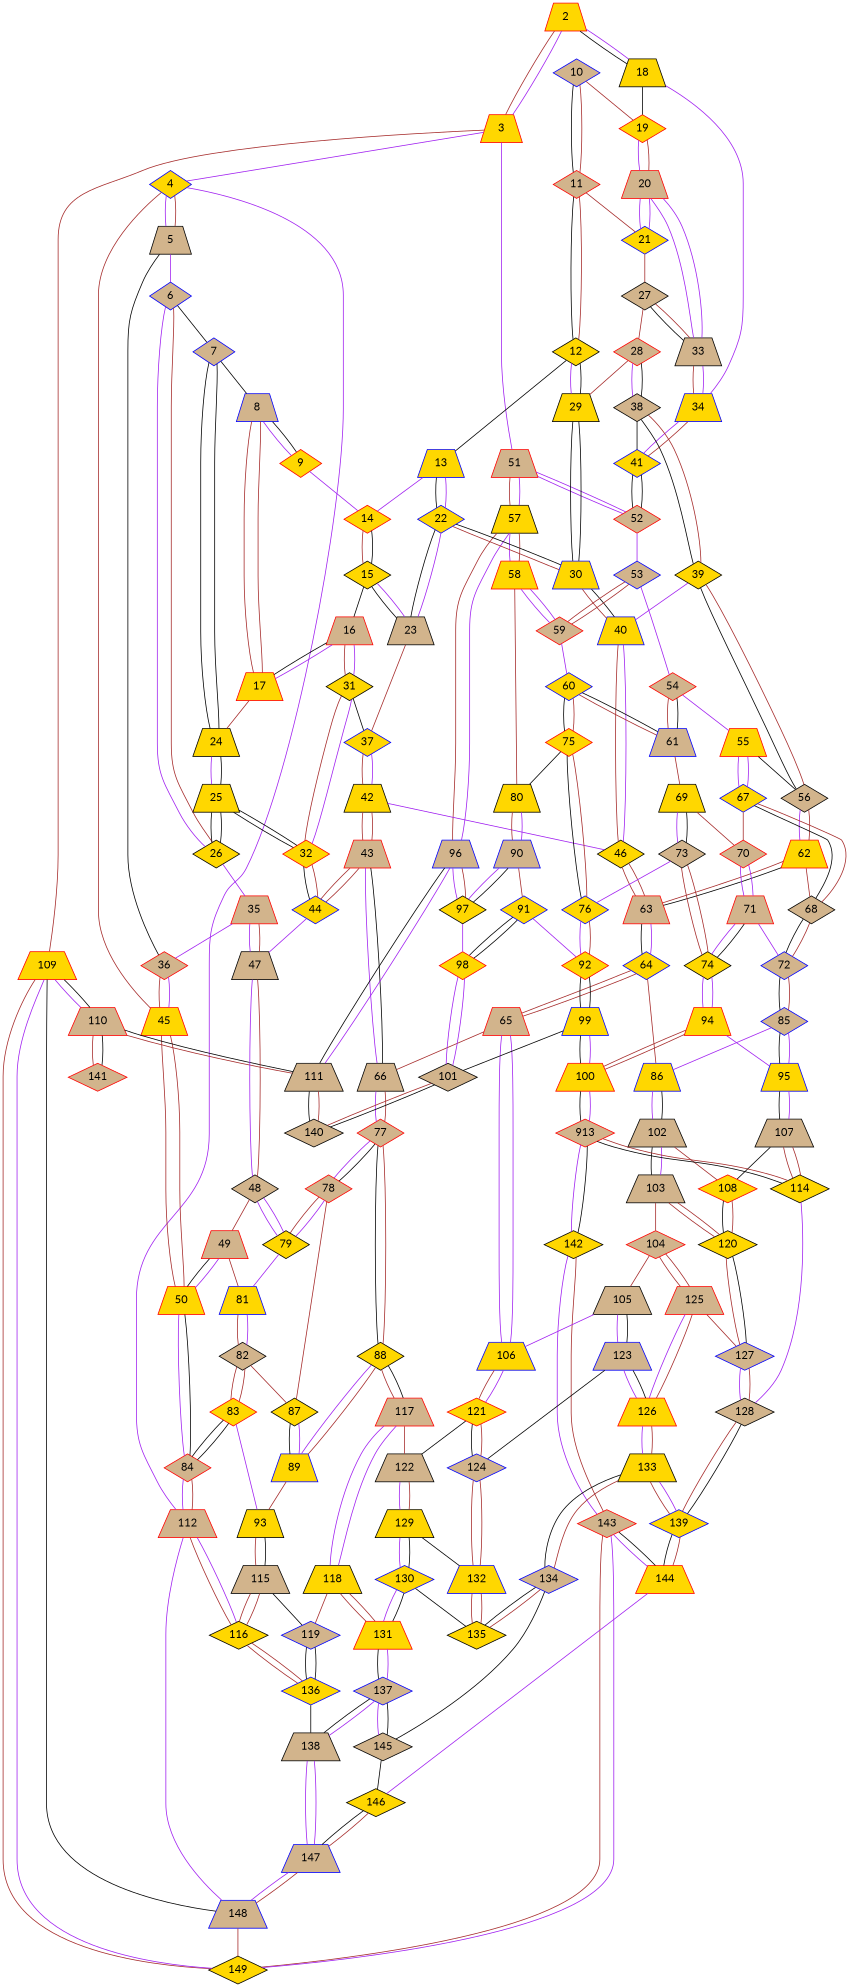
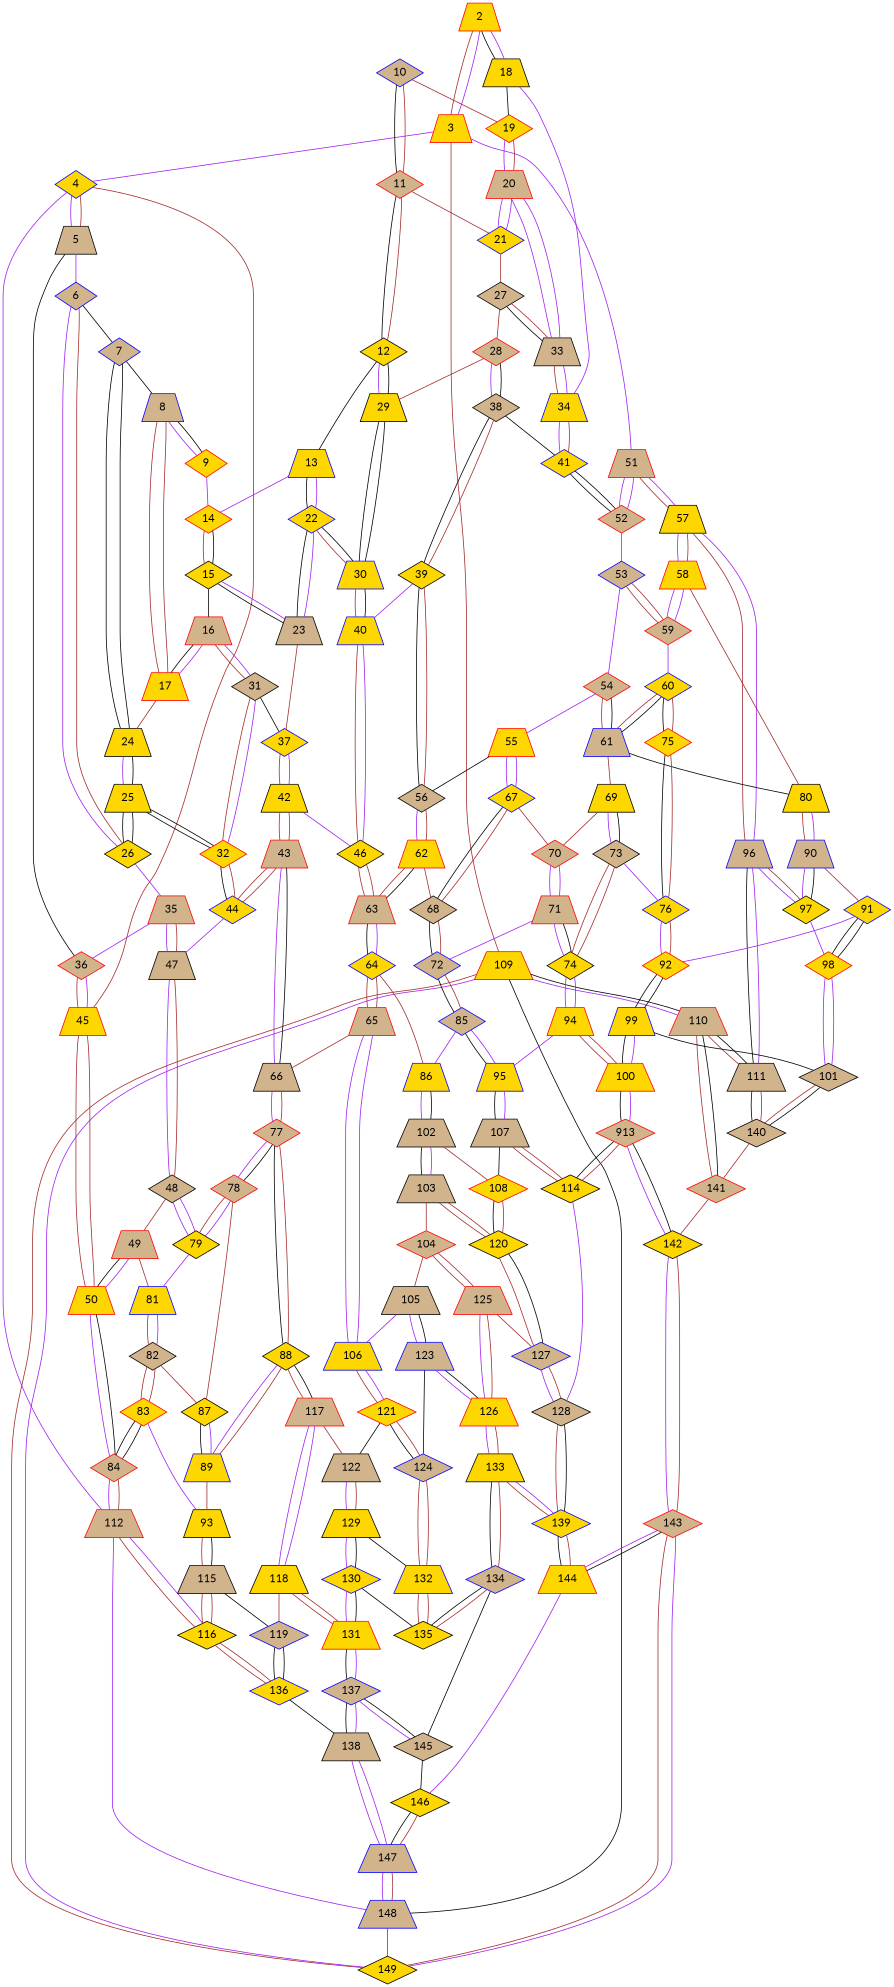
node "31": fillcolor gold -> tan
edge "75" -- "80": now "61" -- "80"
edge "140" -- "141": added
edge "141" -- "142": added
